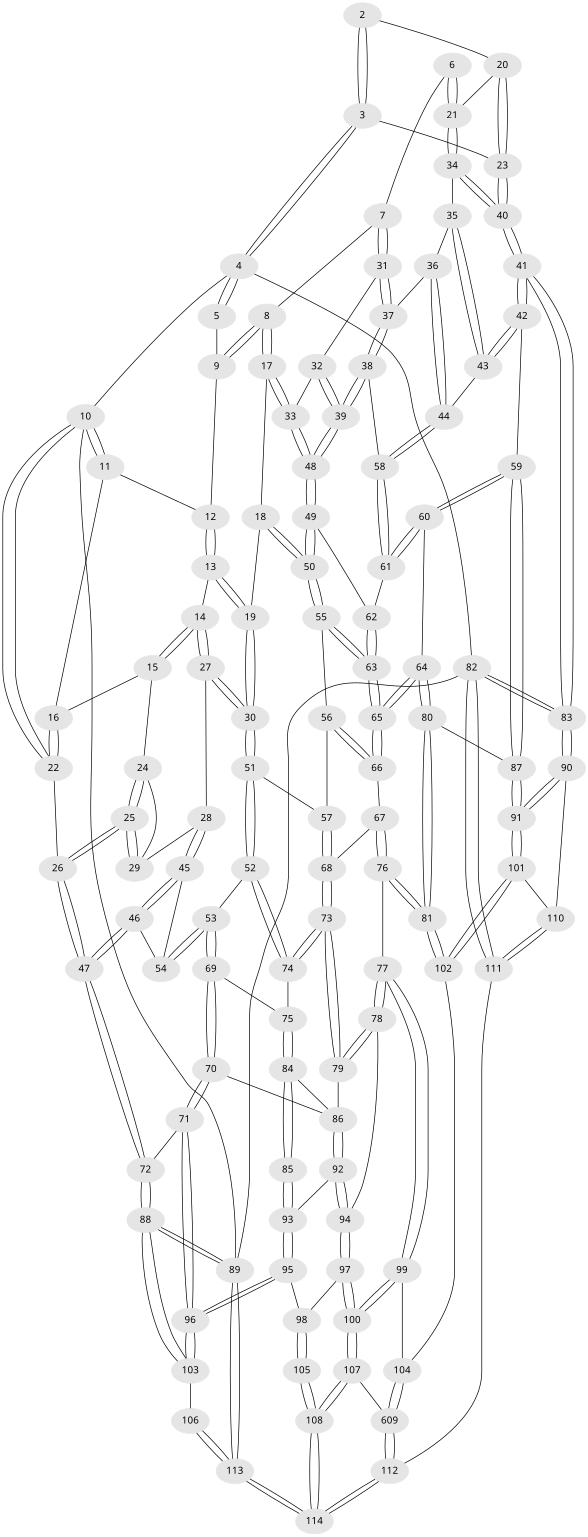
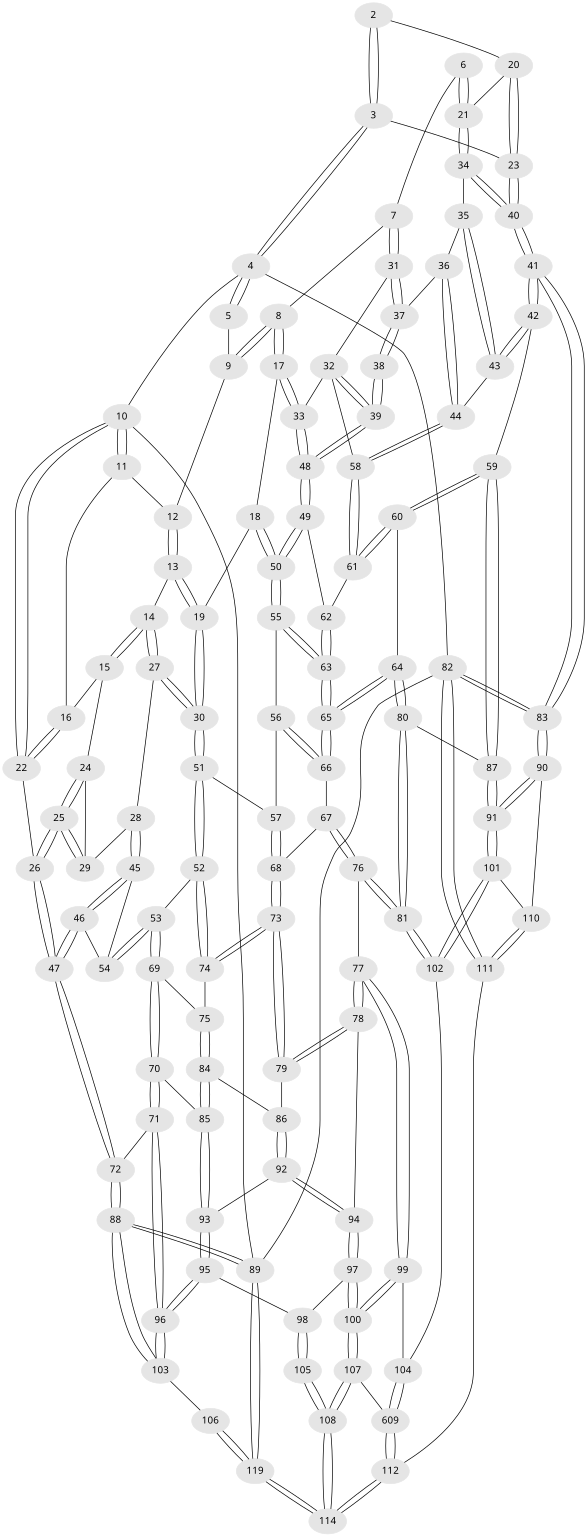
edge "38" -- "58": now "32" -- "58"
edge "70" -- "86": now "70" -- "85"
node "113": label "113" -> "119"
